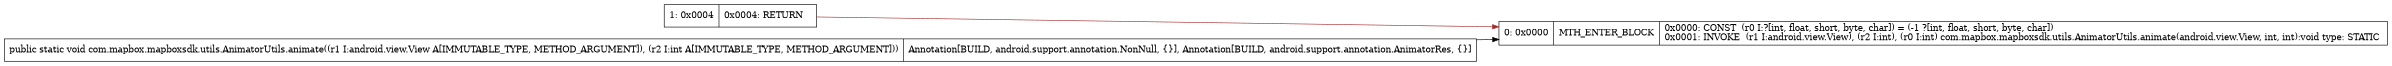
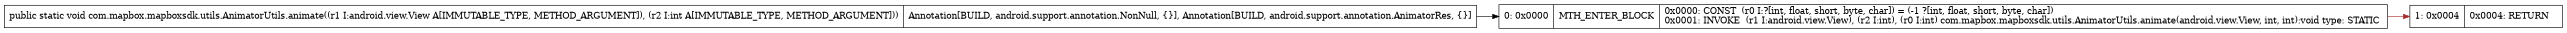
edge "1: 0x0004" -> "0: 0x0000": reversed
